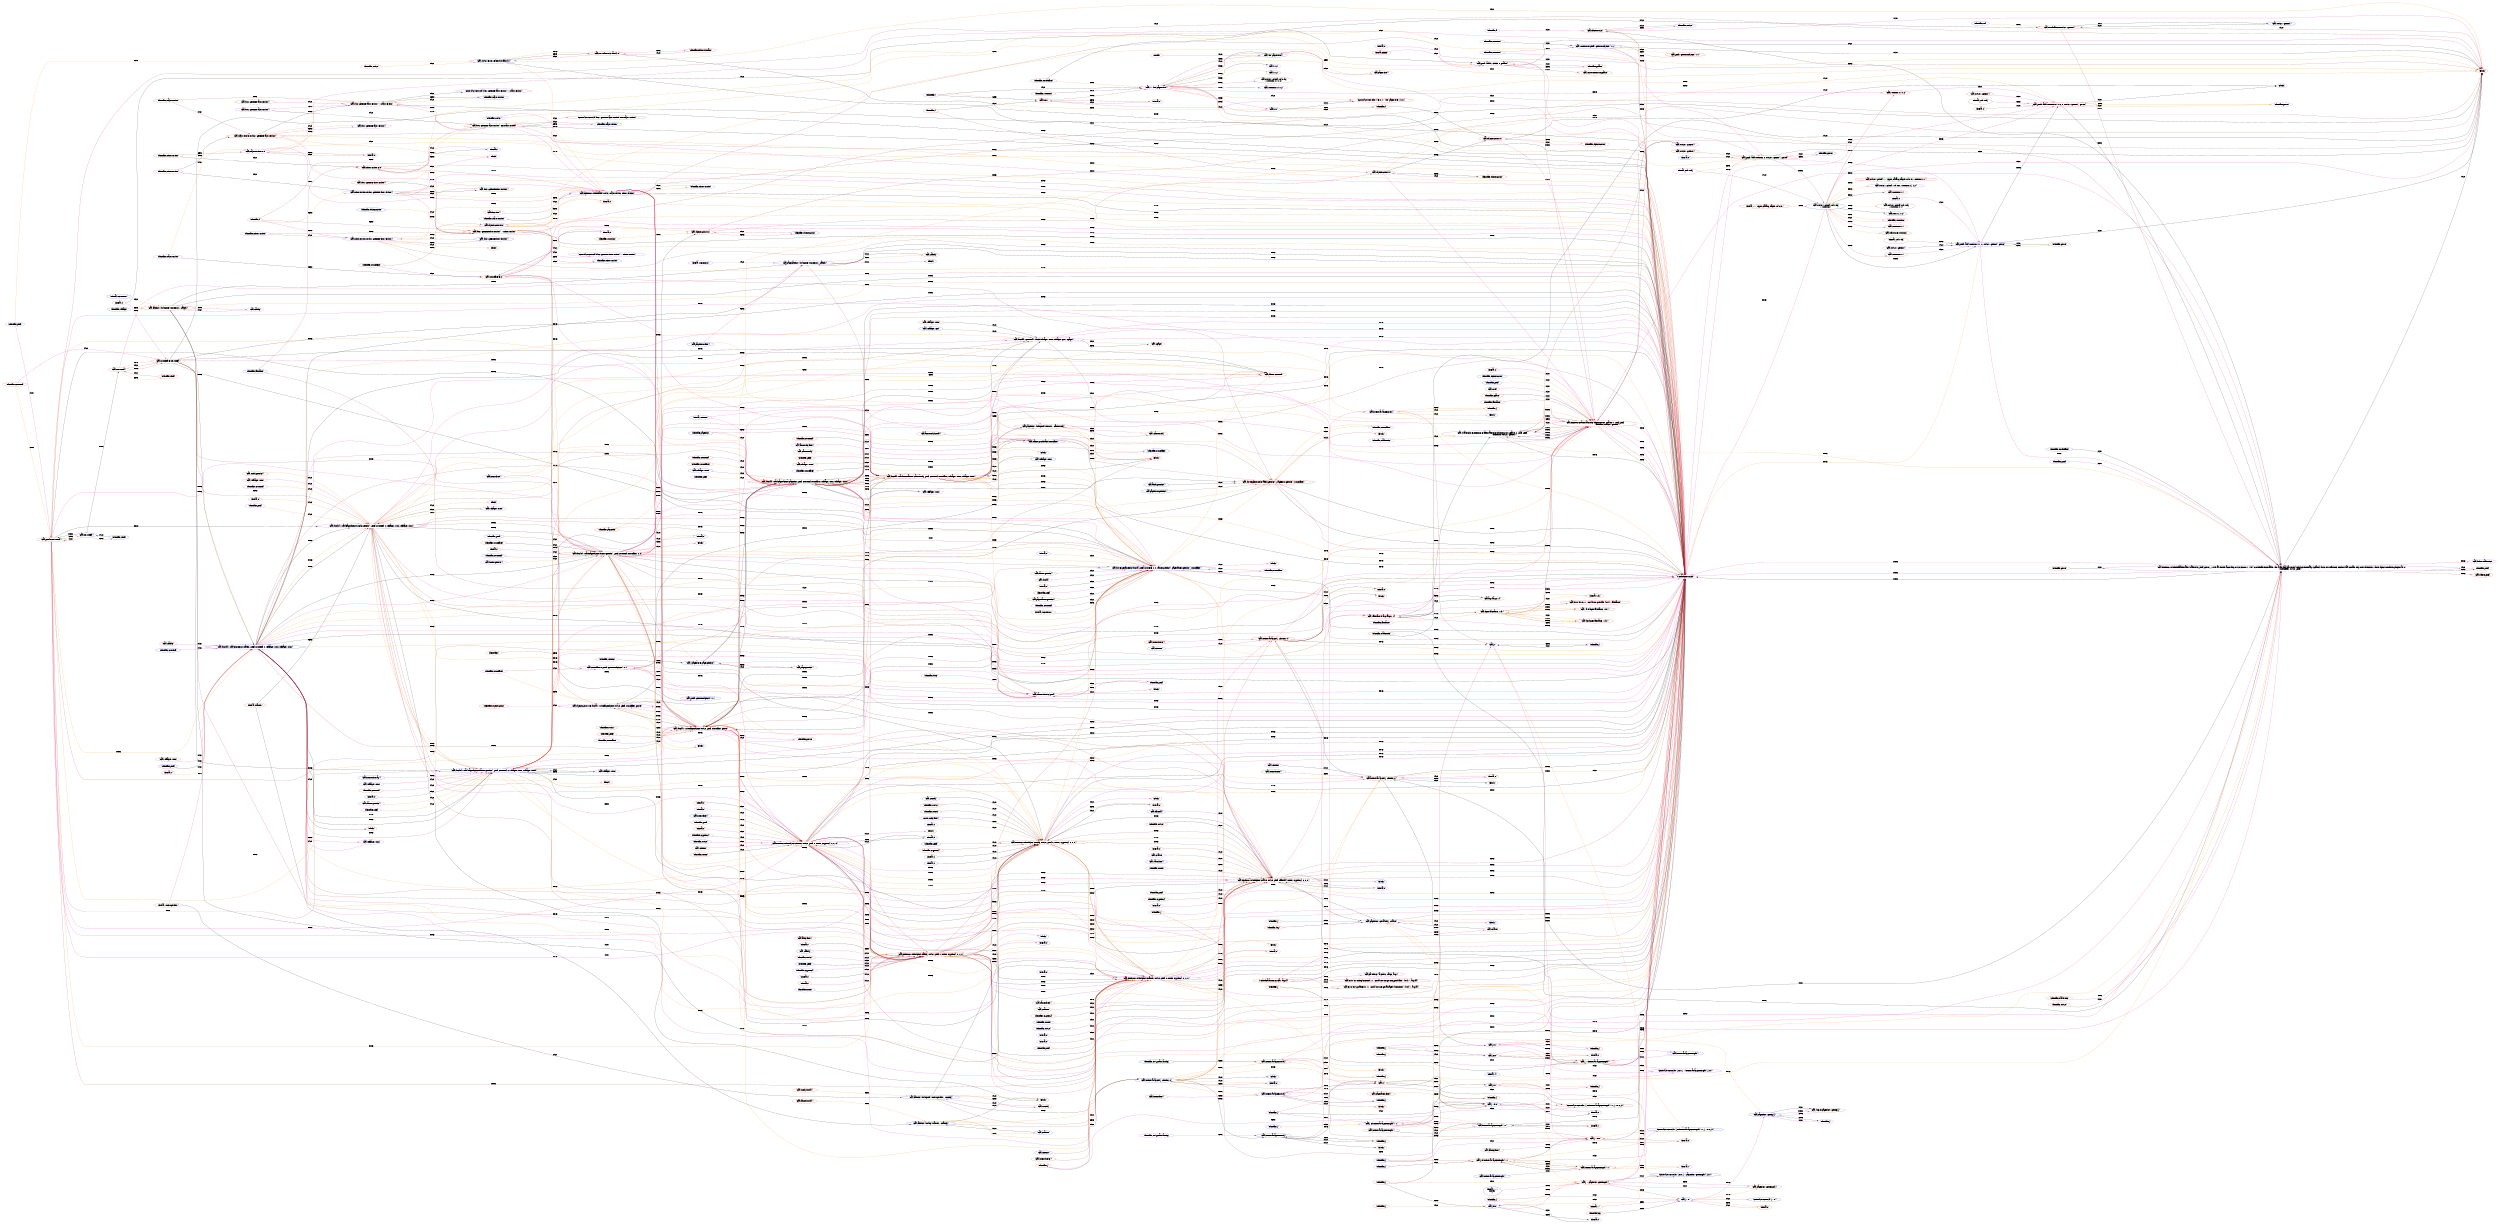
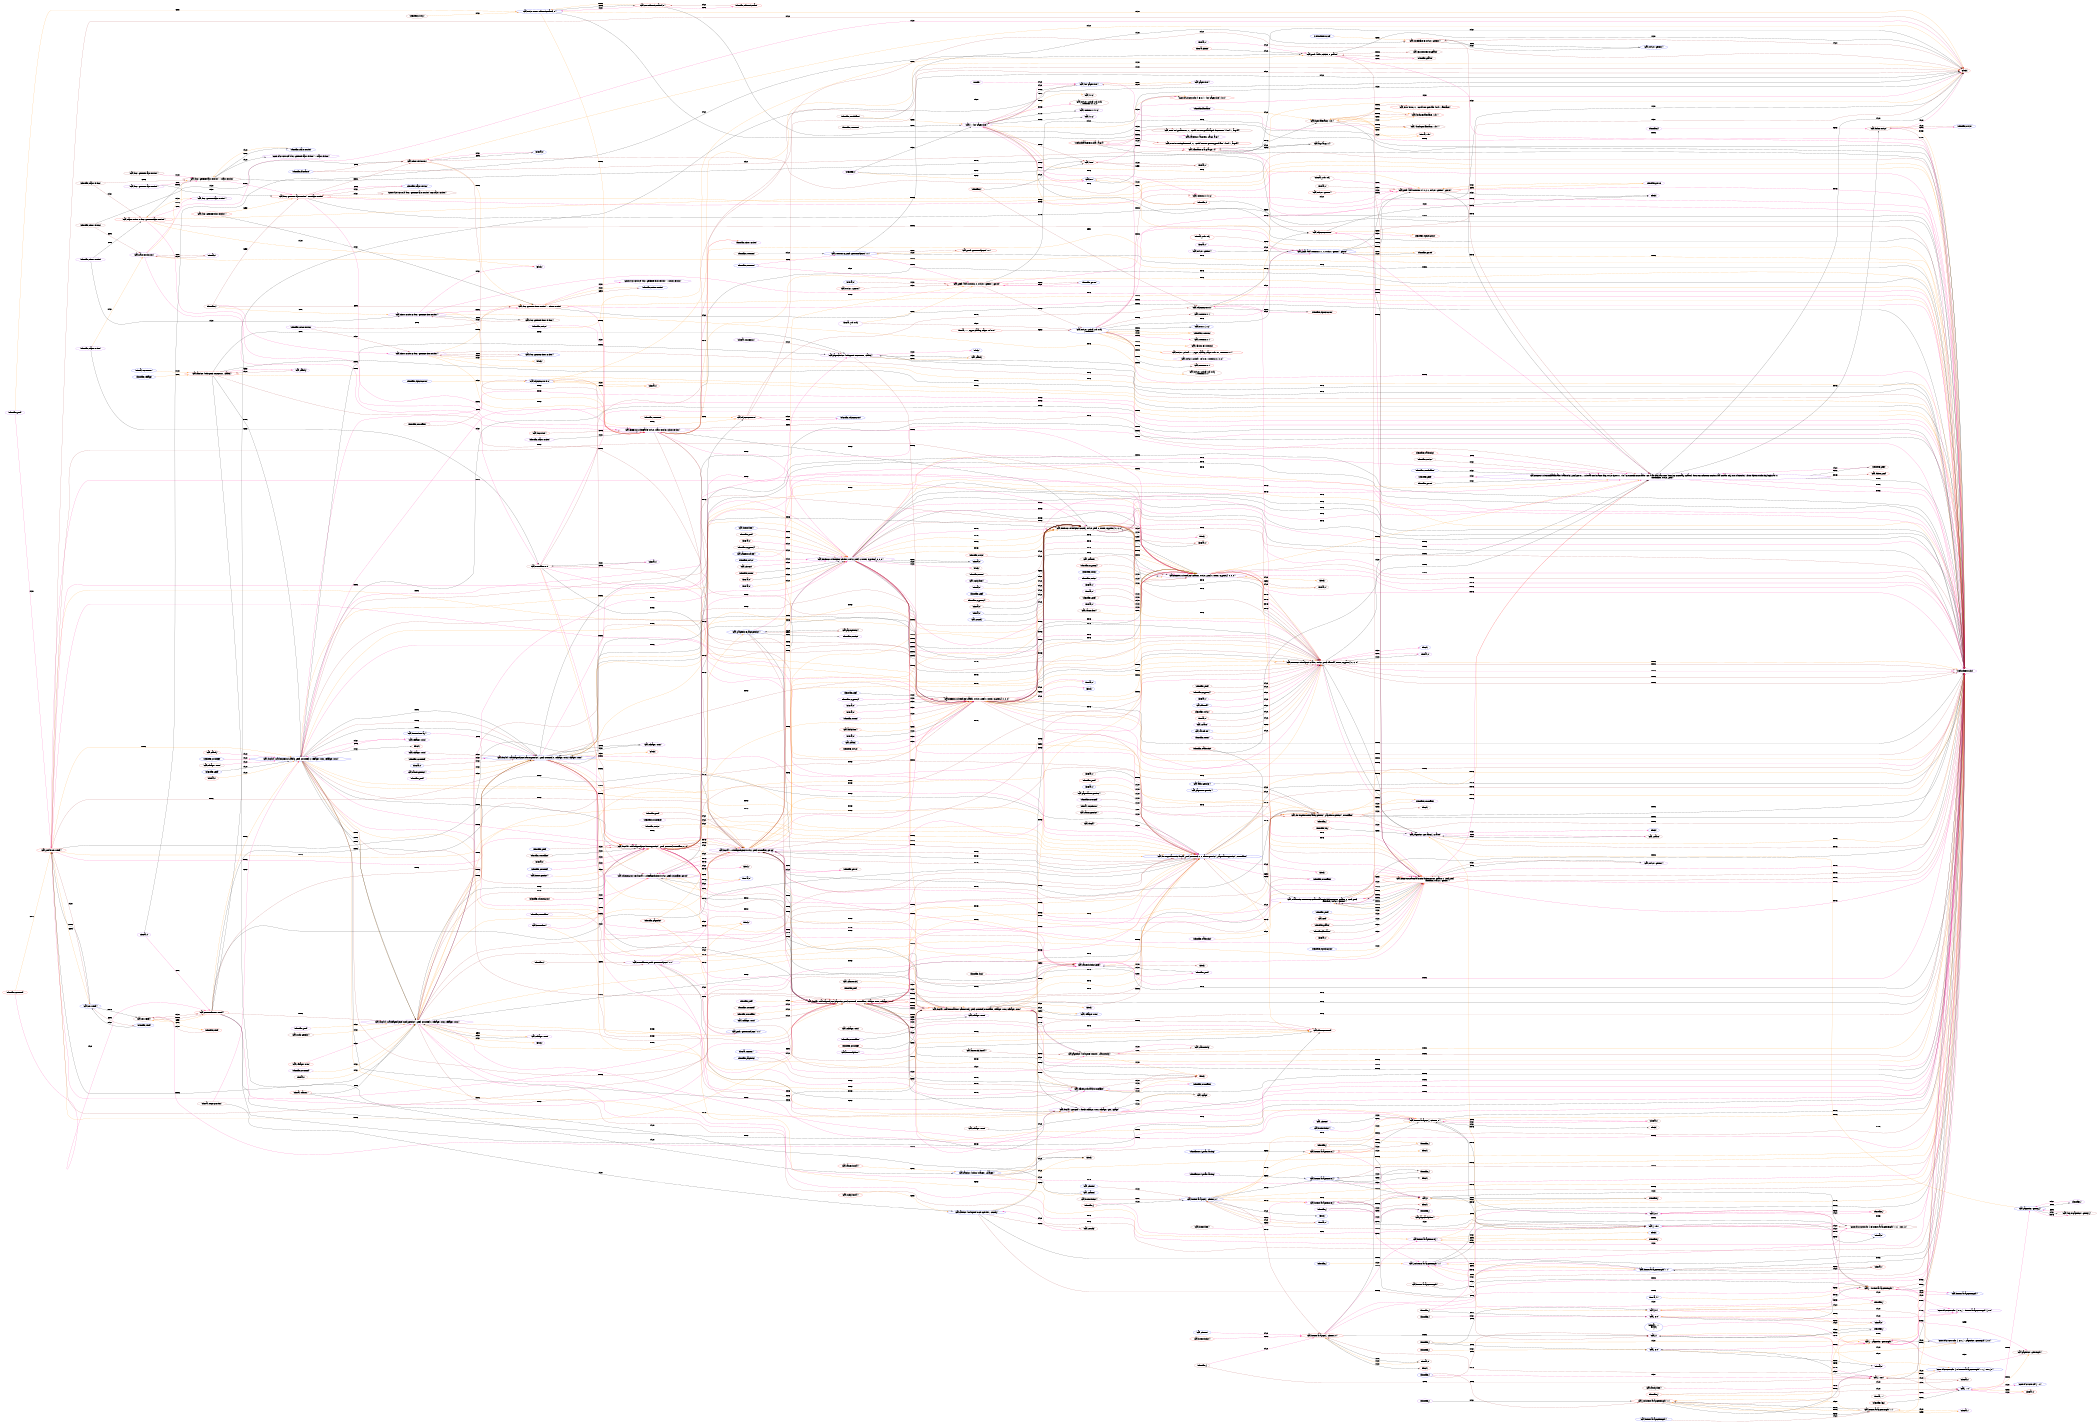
node "(Identifier,ref)": label "(Identifier,ref)" -> "(MethodReturn,ref)"
edge "(Identifier,f)" -> "(Call,delete outStr)": label "AST: " -> "CFG: "
edge "(Literal,65535)" -> "(Call,yRef->add(0, 65535, 0, gFalse))": color deeppink -> black
edge "(Call,i = 0)" -> "(Call,i < (int) pages.size())": reversed
edge "(Call,doc->getPDFMajorVersion() == majorVersion)" -> "(Call,doc->getPDFMajorVersion() > majorVersion)": now "(Call,doc->getPDFMajorVersion() == majorVersion)" -> "(Call,minorVersion = 0)"
node "(Call,refPage->gen)": removed
edge "(MethodReturn,int)" -> "(Call,yRef->add(rootNum, 0, outStr->getPos(), gTrue))": reversed
node "(Call,delete trailerDict)": removed
edge "(Identifier,resDict)" -> "(Call,*pageDict = page.getDict())": reversed
edge "(Call,page.getDict())" -> "(Call,*pageDict = page.getDict())": label "AST: " -> "DDG: "
node "(Cross,ocObj.free())": label "(Cross,ocObj.free())" -> "(Call,ocObj.free())"
